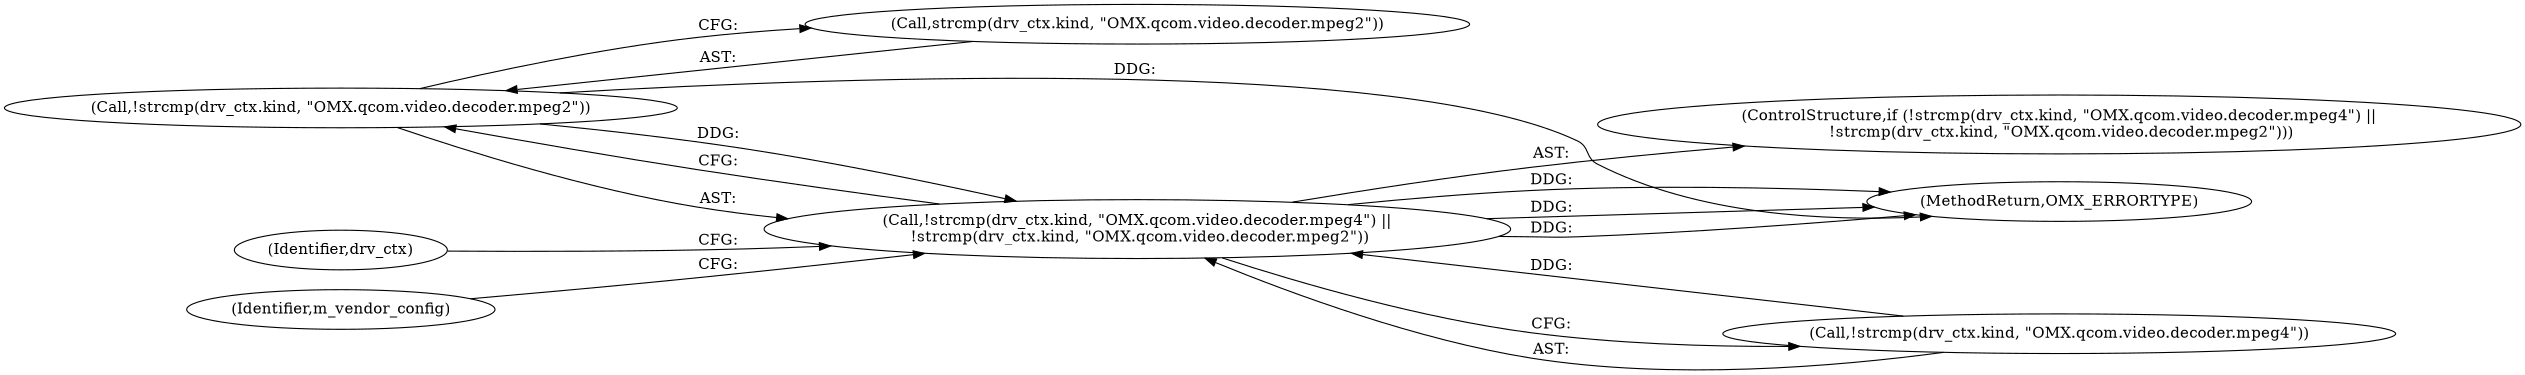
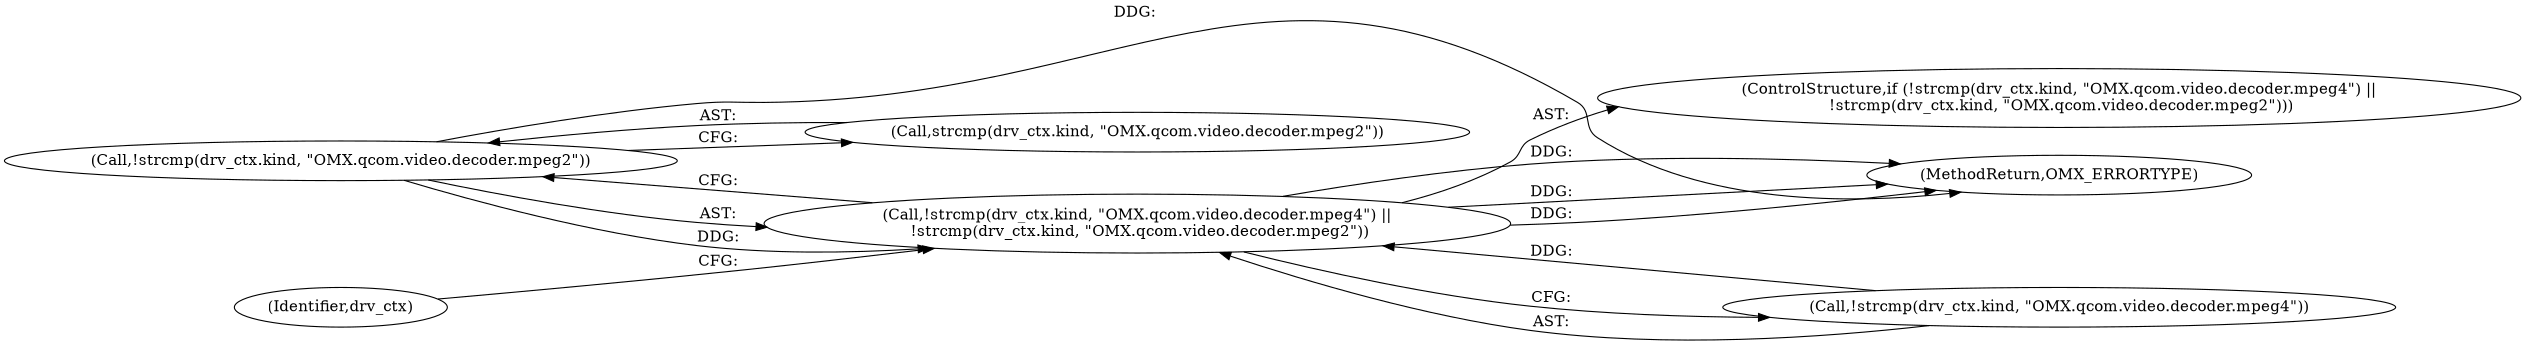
node "(Identifier,m_vendor_config)": removed
